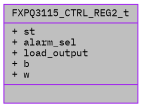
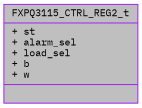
node "FXPQ3115_CTRL_REG2_t": text "+ load_output" -> "+ load_sel"
